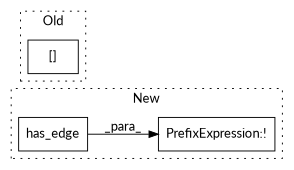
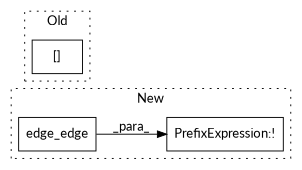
node "has_edge": label "has_edge" -> "edge_edge"
